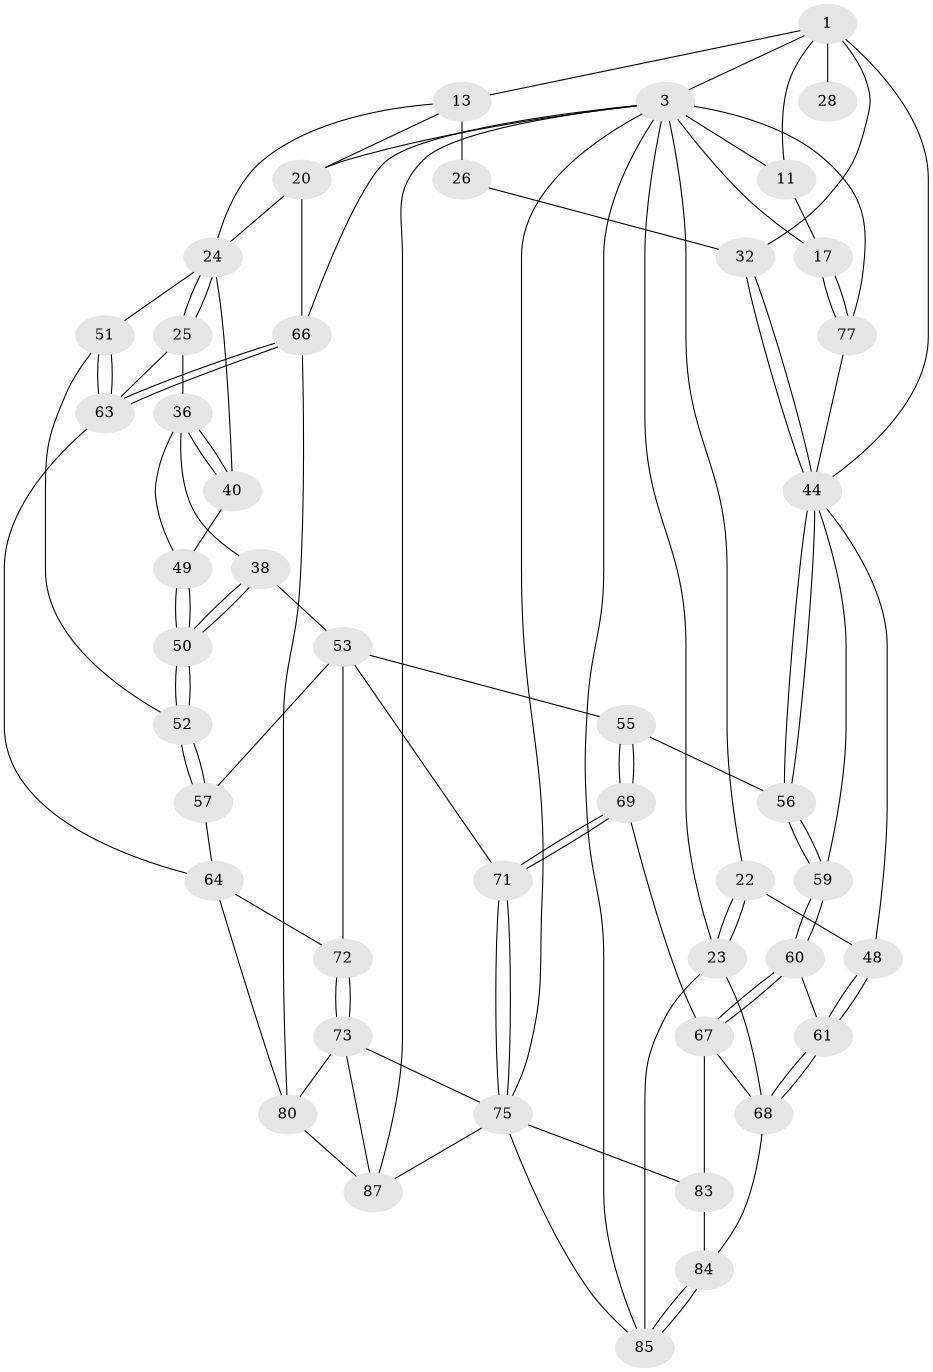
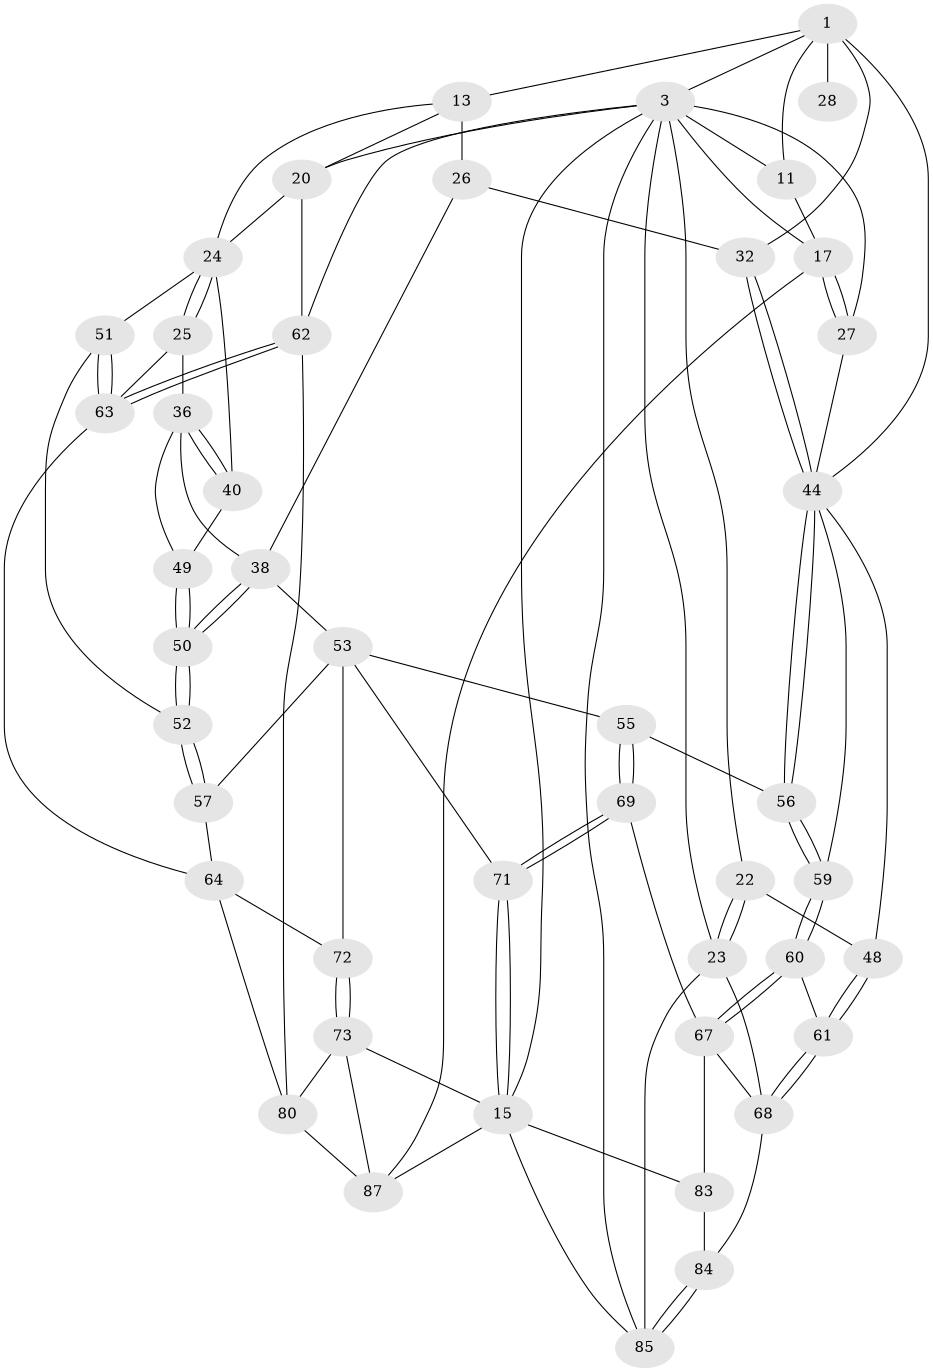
node "66": label "66" -> "62"
node "77": label "77" -> "27"
edge "26" -- "38": added
edge "3" -- "87": now "17" -- "87"
node "75": label "75" -> "15"
